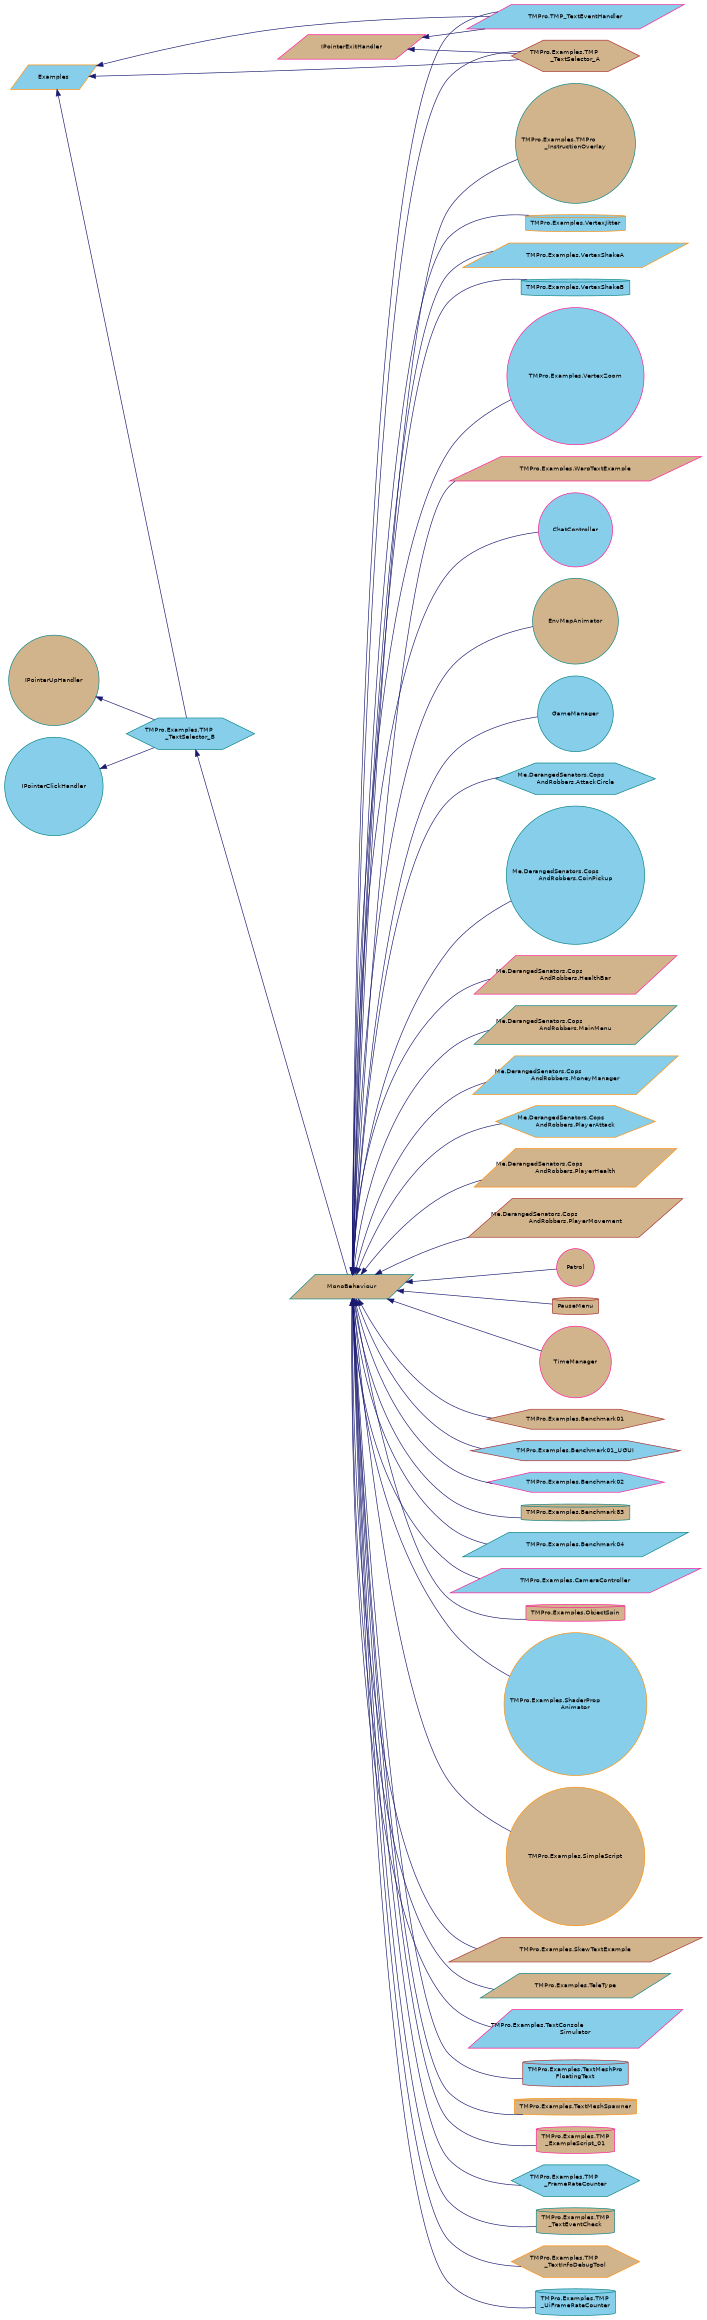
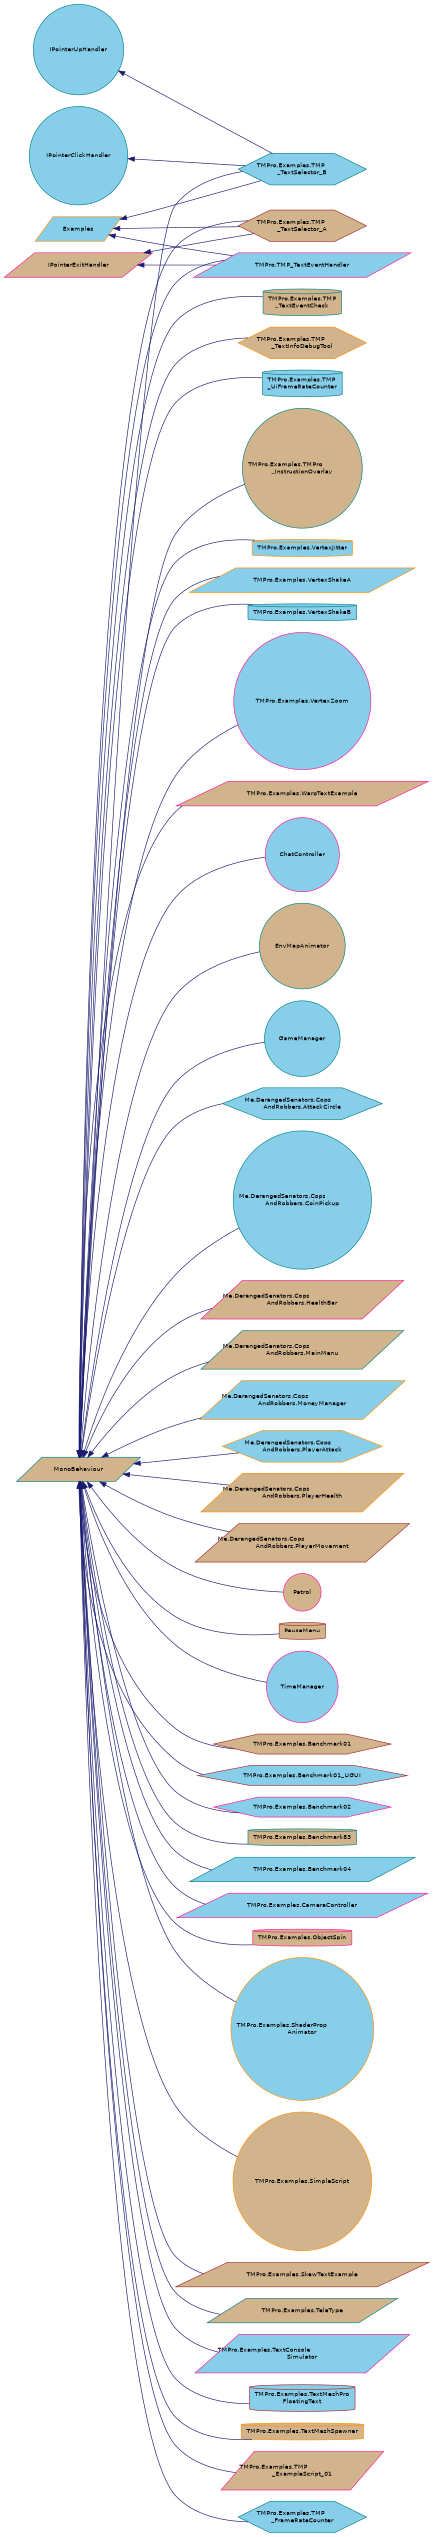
node "IPointerUpHandler": fillcolor tan -> skyblue
edge "MonoBehaviour" -> "TMPro.Examples.TMP _TextSelector_B": reversed
node "TimeManager": fillcolor tan -> skyblue
node "TMPro.Examples.TMP _ExampleScript_01": shape cylinder -> parallelogram
